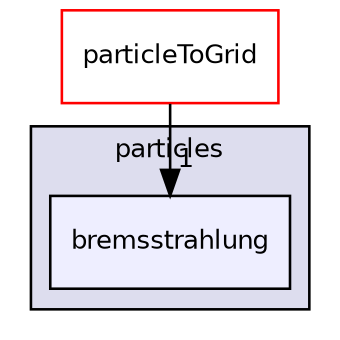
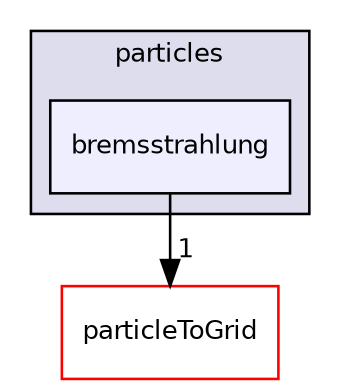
edge "particleToGrid" -> "bremsstrahlung": reversed
